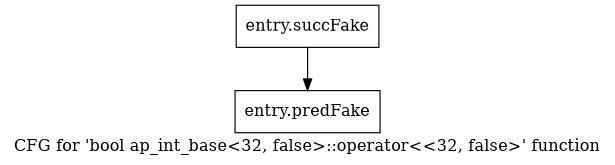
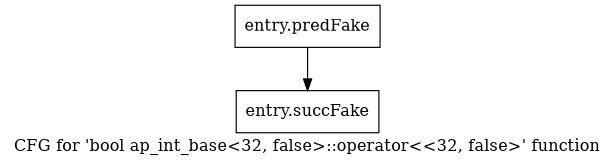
edge "entry.succFake" -> "entry.predFake": reversed
